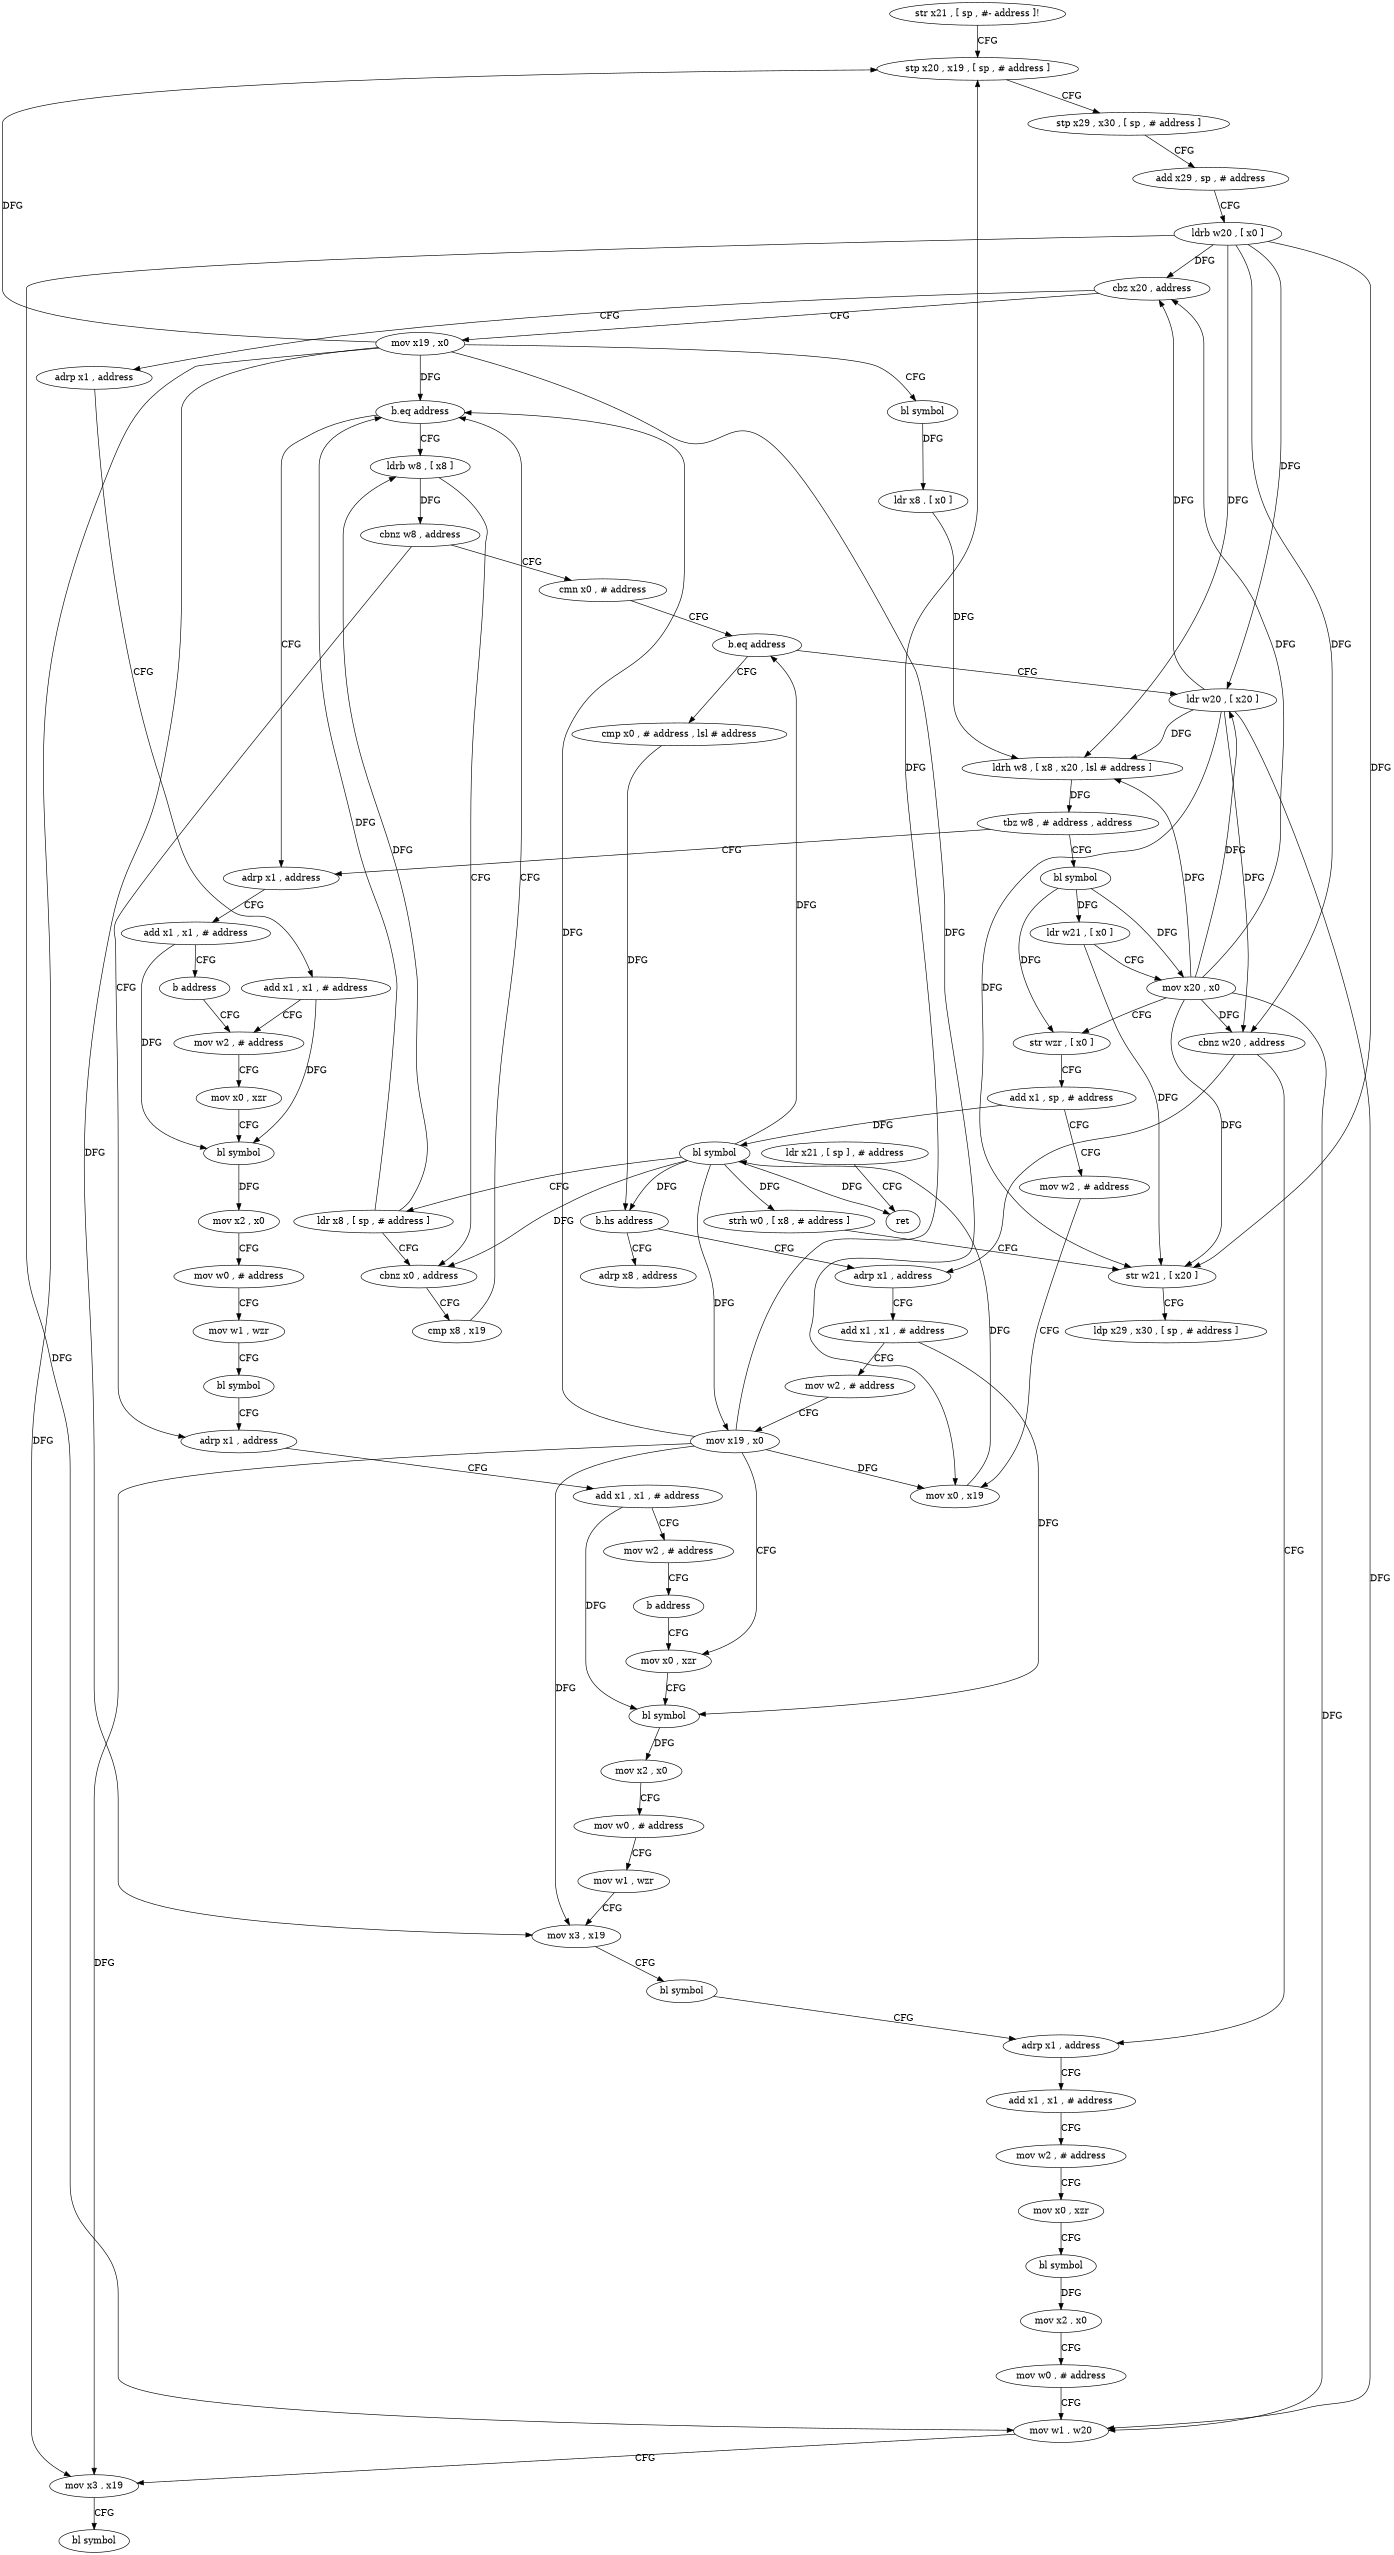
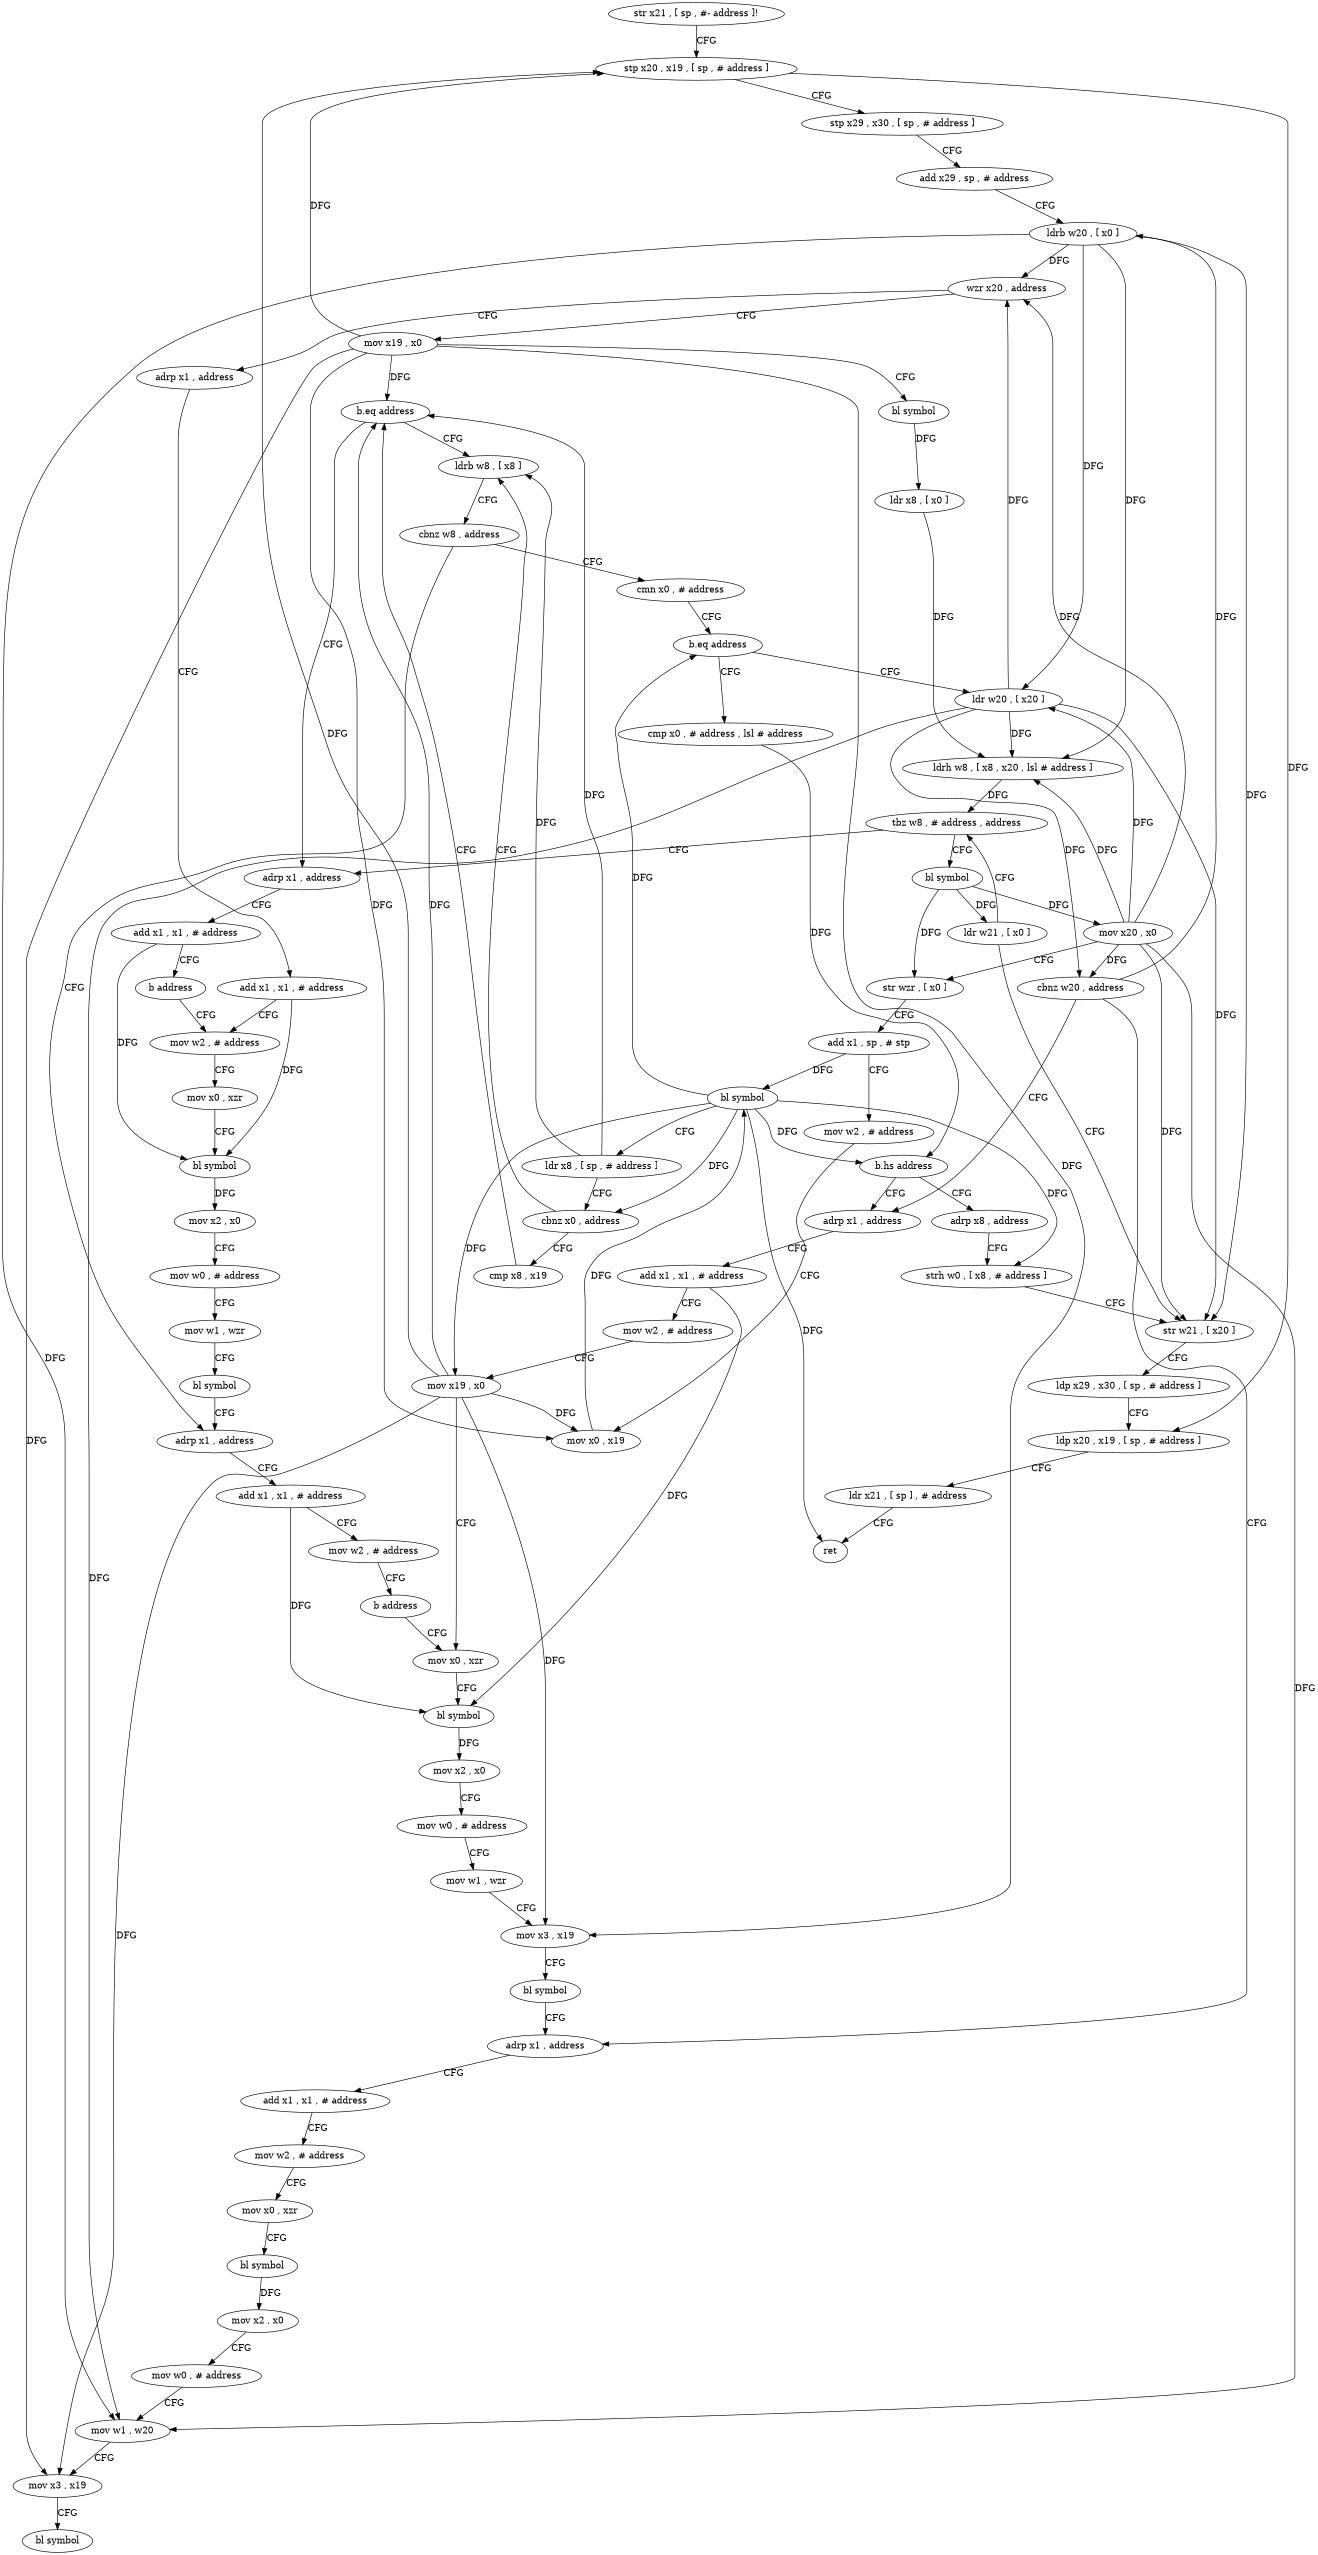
node "cbz x20 , address": label "cbz x20 , address" -> "wzr x20 , address"
edge "ldrb w8 , [ x8 ]" -> "cbnz w8 , address": label "DFG" -> "CFG"
edge "ldrb w20 , [ x0 ]" -> "cbnz w20 , address": reversed
edge "ldrb w8 , [ x8 ]" -> "cbnz x0 , address": reversed
edge "ldr w21 , [ x0 ]" -> "mov x20 , x0": now "ldr w21 , [ x0 ]" -> "tbz w8 , # address , address"
node "add x1 , sp , # address": label "add x1 , sp , # address" -> "add x1 , sp , # stp"
edge "ldr w21 , [ x0 ]" -> "str w21 , [ x20 ]": label "DFG" -> "CFG"
edge "adrp x8 , address" -> "strh w0 , [ x8 , # address ]": added, label "CFG"
node "ldp x20 , x19 , [ sp , # address ]": added
